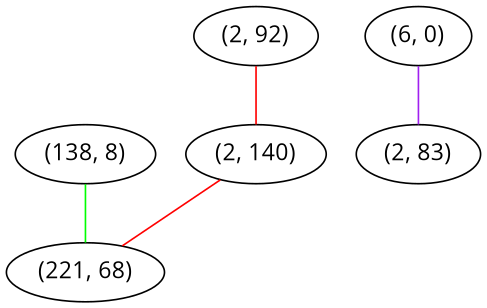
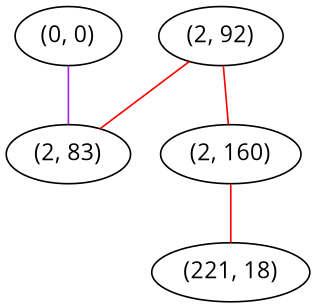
node "(6, 0)": label "(6, 0)" -> "(0, 0)"
edge "(2, 92)" -- "(2, 83)": added
node "(138, 8)": removed
node "(2, 140)": label "(2, 140)" -> "(2, 160)"
node "(221, 68)": label "(221, 68)" -> "(221, 18)"
